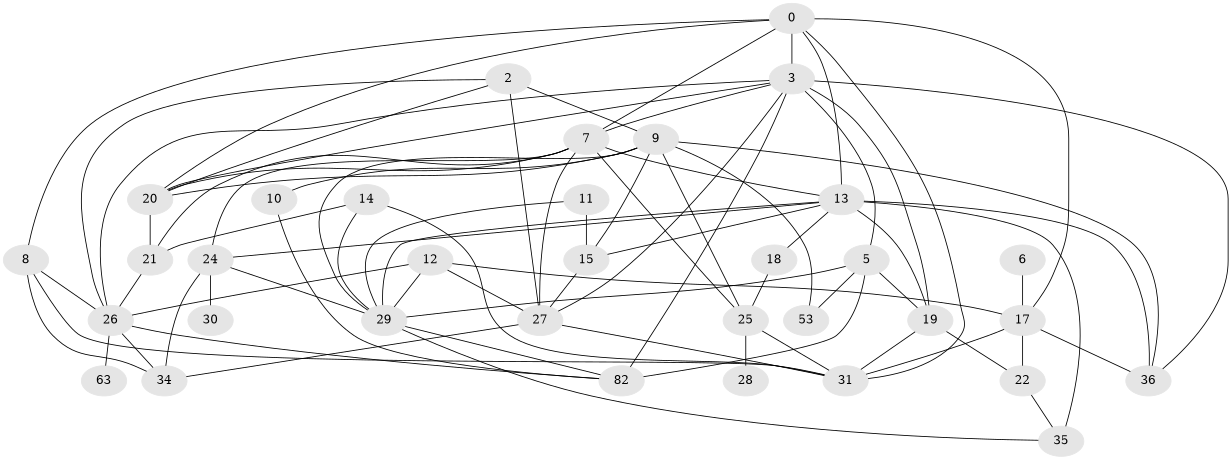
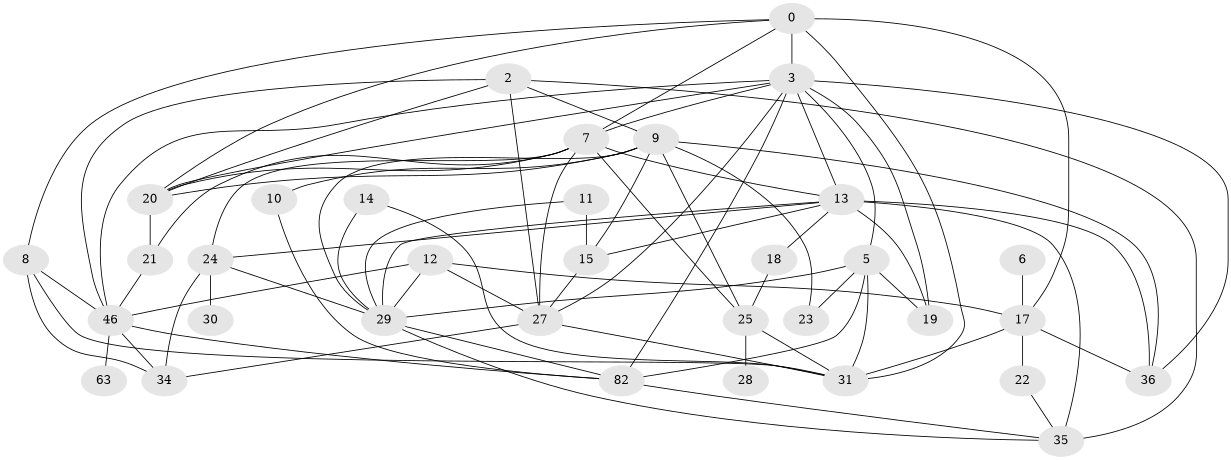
edge "0" -- "13": now "3" -- "13"
edge "2" -- "35": added
edge "14" -- "21": removed
node "26": label "26" -> "46"
node "53": label "53" -> "23"
edge "19" -- "31": now "5" -- "31"
edge "19" -- "22": removed
edge "82" -- "35": added
